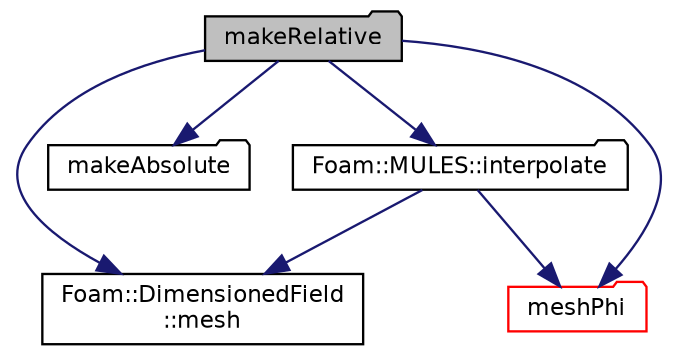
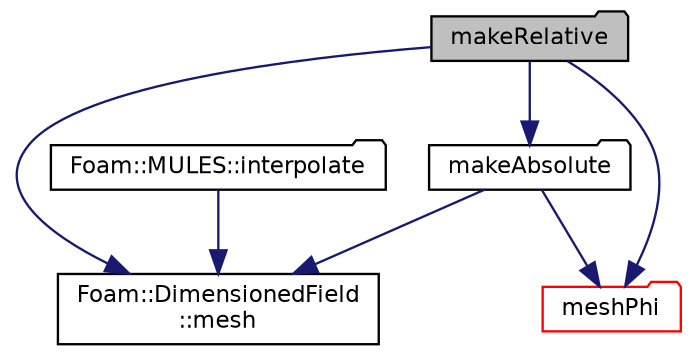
edge "makeRelative" -> "Foam::MULES::interpolate": removed
edge "makeAbsolute" -> "Foam::DimensionedField ::mesh": added
edge "Foam::MULES::interpolate" -> "meshPhi": now "makeAbsolute" -> "meshPhi"
